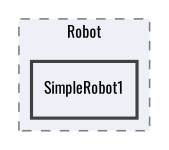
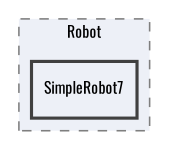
node "SimpleRobot1": label "SimpleRobot1" -> "SimpleRobot7"
